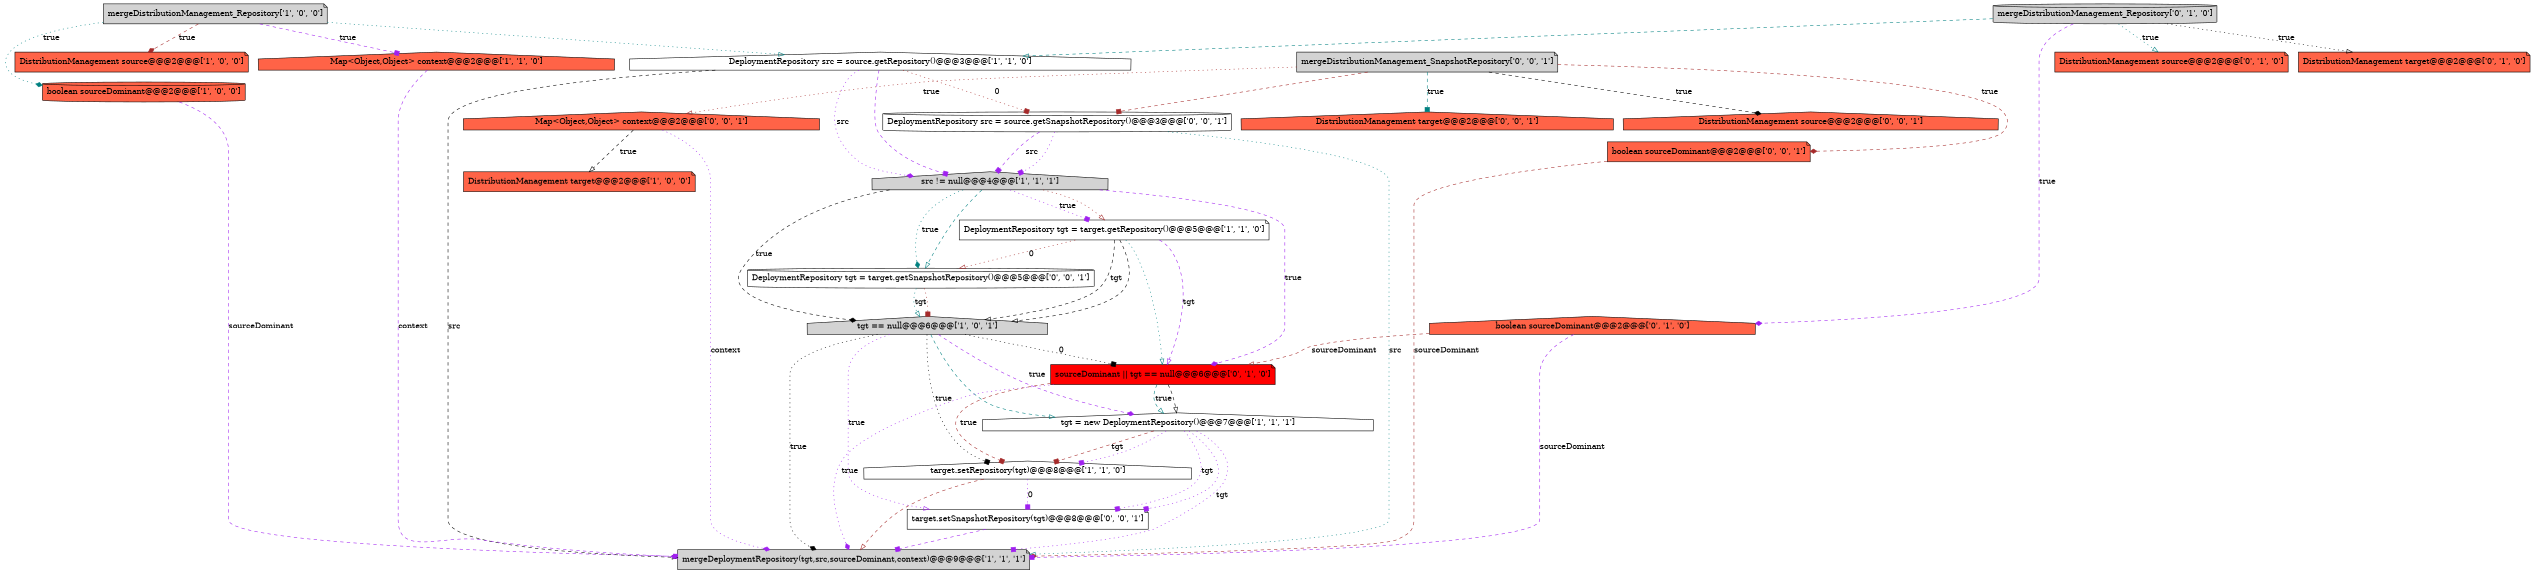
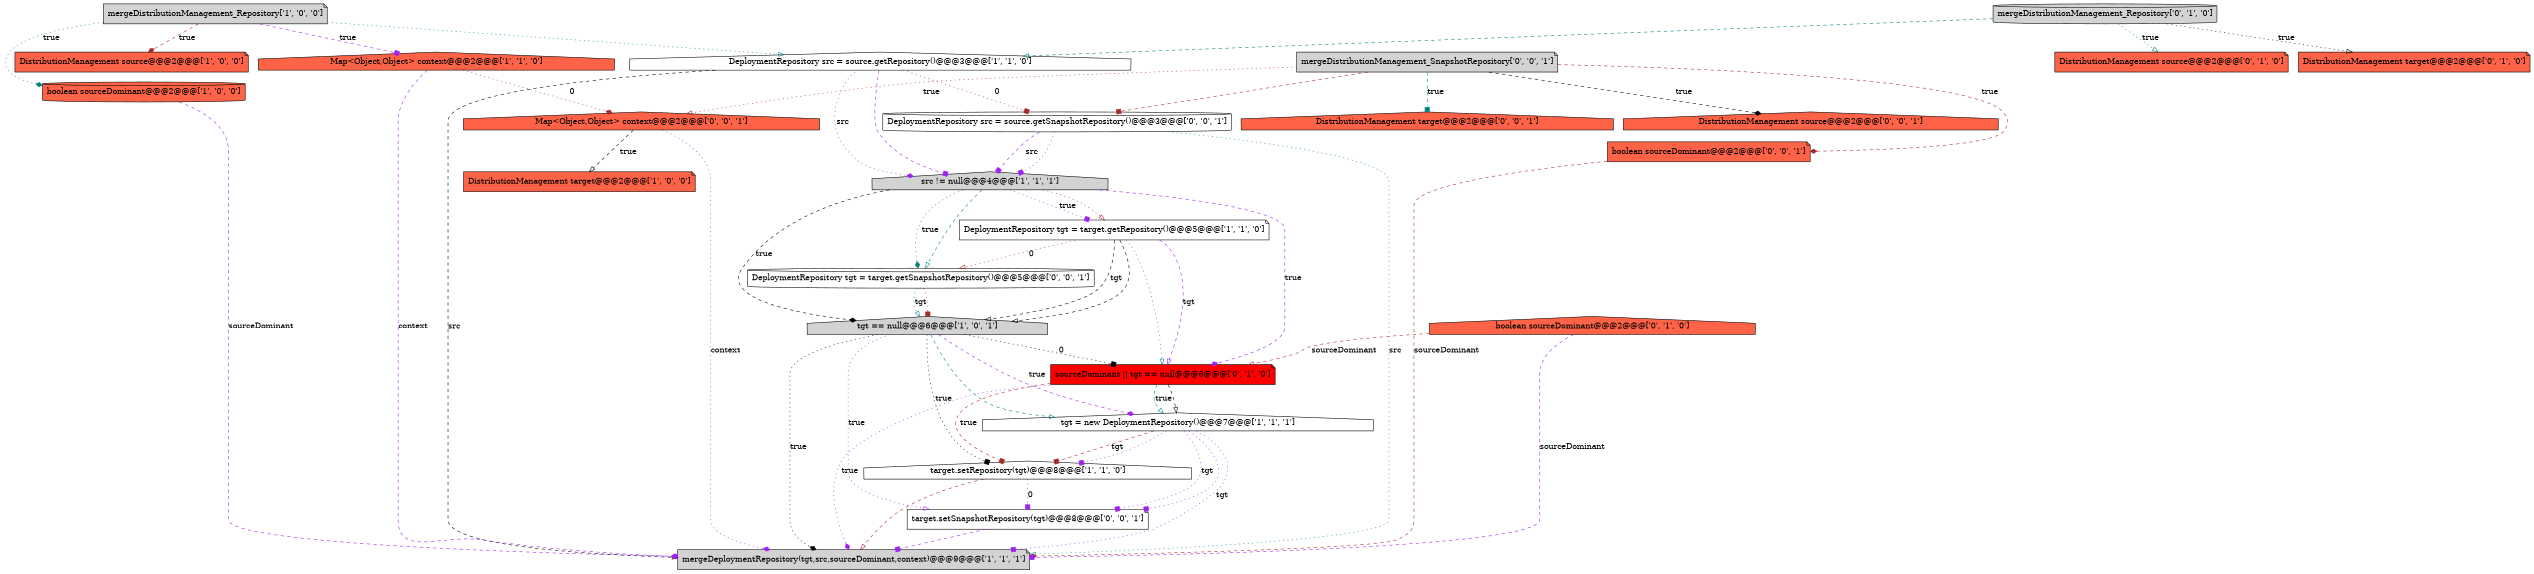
edge "Map<Object,Object> context@@@2@@@['1', '1', '0']" -> "Map<Object,Object> context@@@2@@@['0', '0', '1']": added, label "0"
edge "mergeDistributionManagement_Repository['0', '1', '0']" -> "boolean sourceDominant@@@2@@@['0', '1', '0']": removed, label "true"
